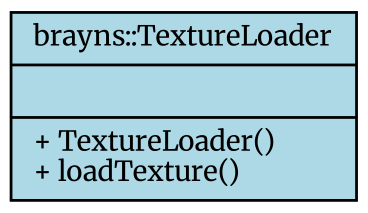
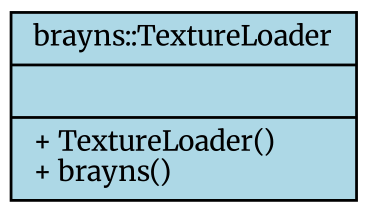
node "brayns::TextureLoader": text "+ loadTexture()" -> "+ brayns()"
